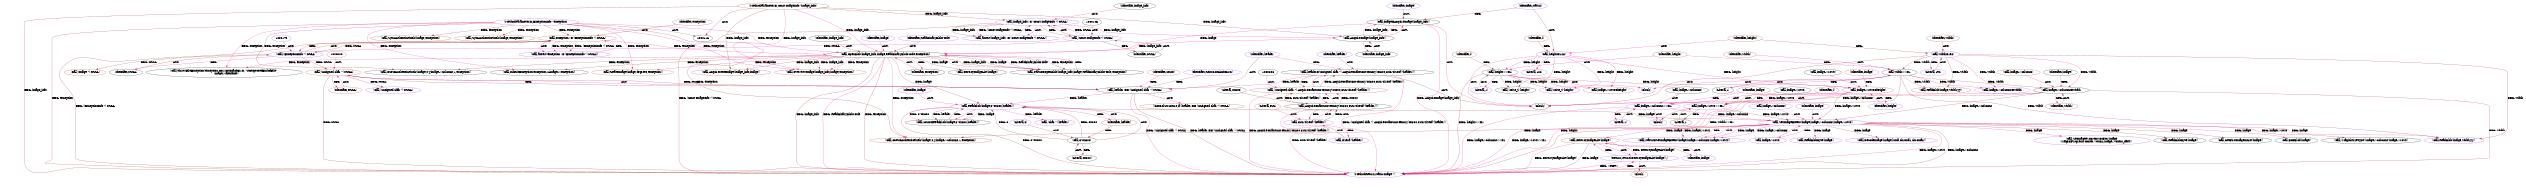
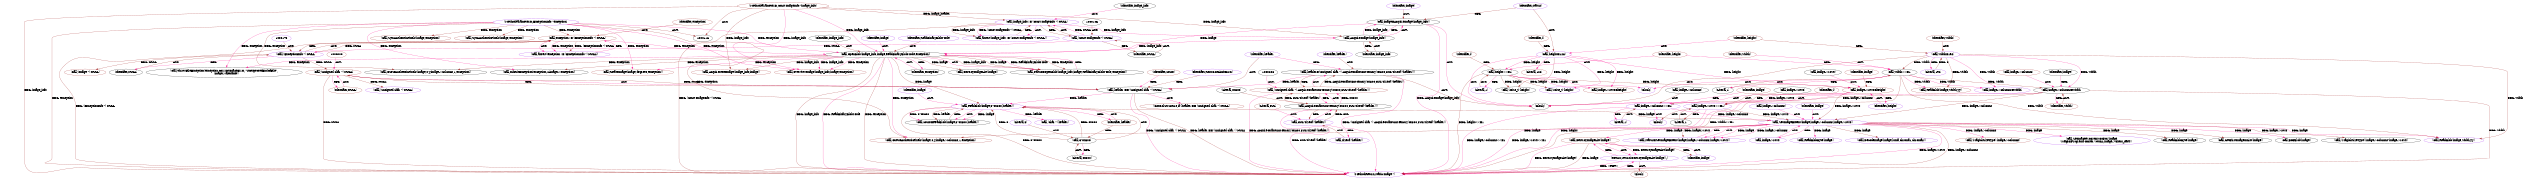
edge "(MethodParameterIn,const ImageInfo *image_info)" -> "(Call,image_info != (const ImageInfo *) NULL)": label "DDG: image_info" -> "DDG: image_header"
edge "(Literal,192)" -> "(Call,width=192)": label "AST: " -> "DDG: 3"
node "(Call,(MagickSizeType) image->columns)": added
